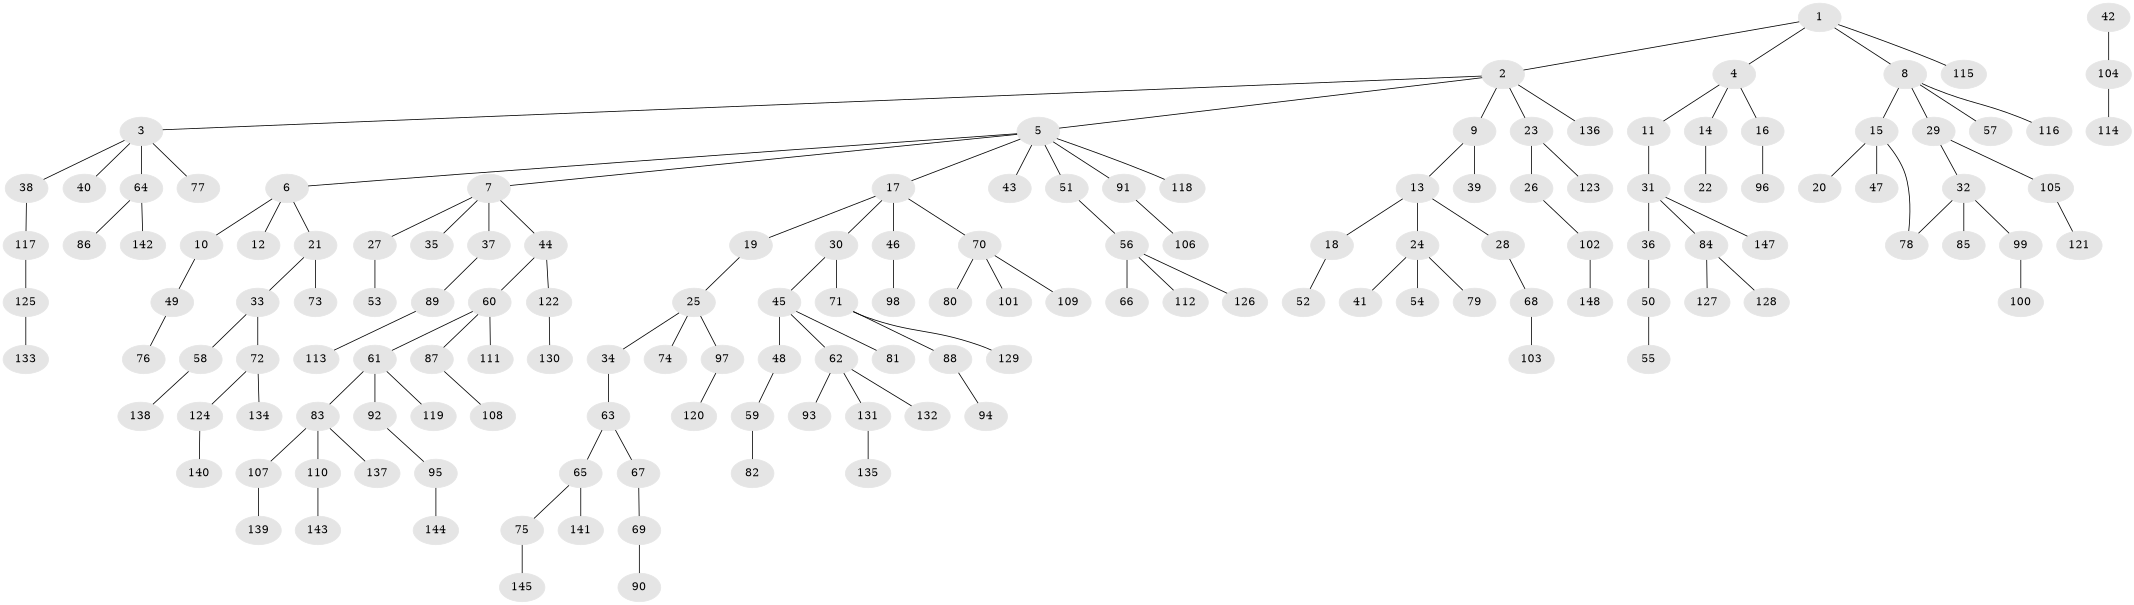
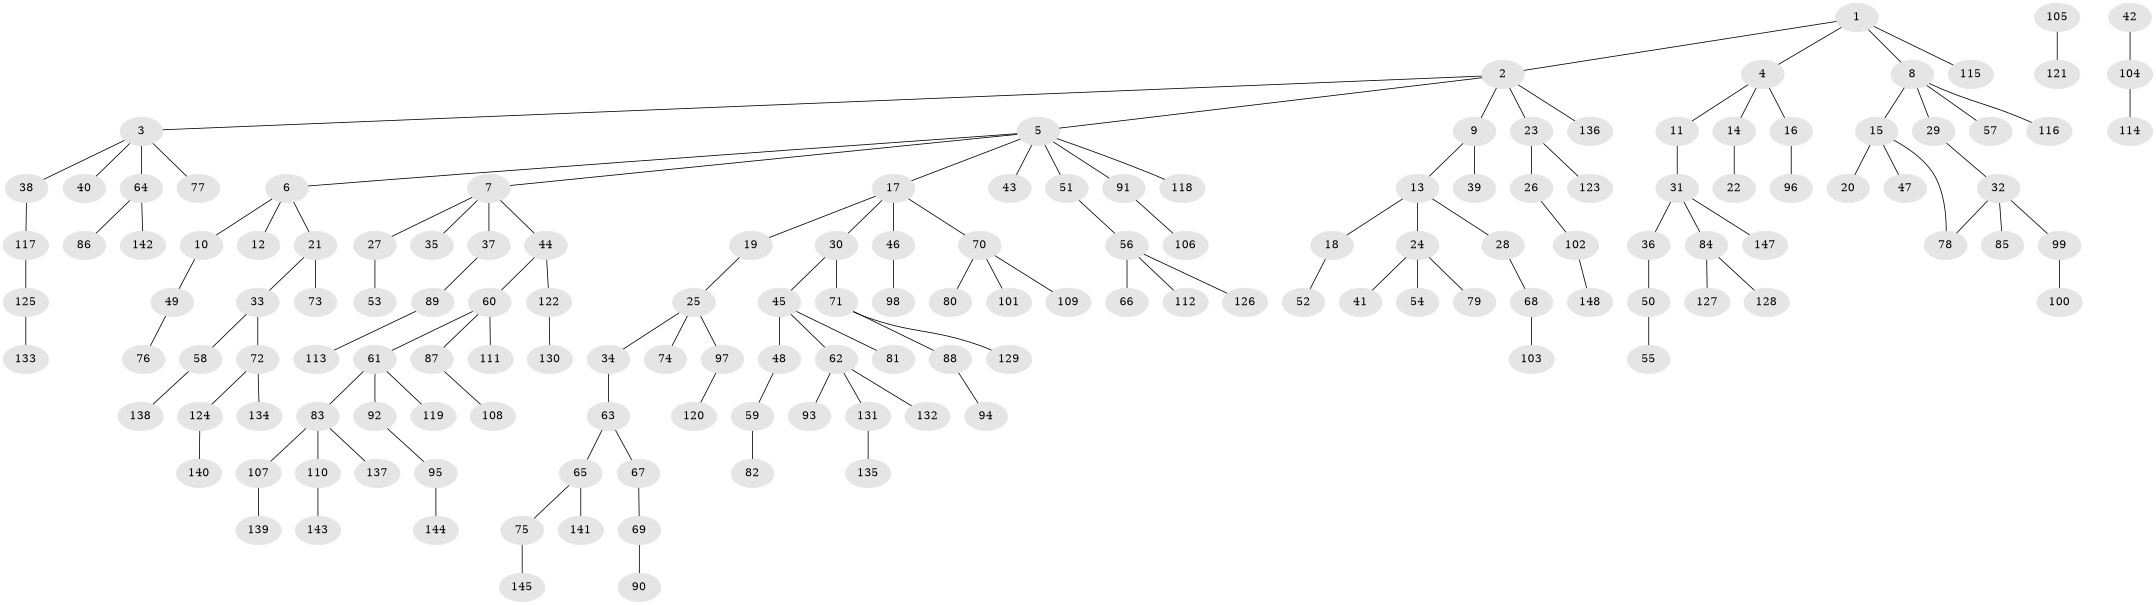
edge "29" -- "105": removed
